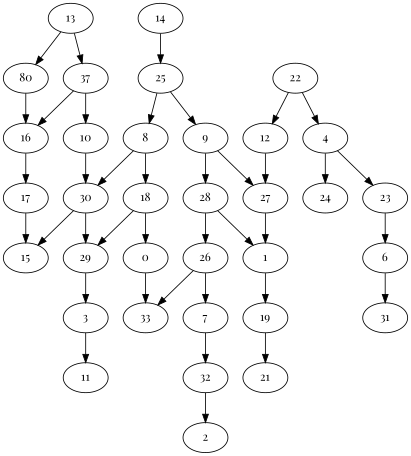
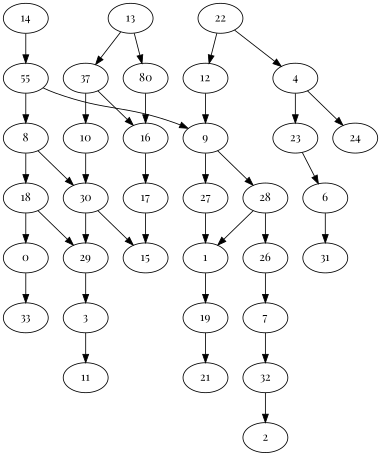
node "25": label "25" -> "55"
edge "12" -> "27": now "12" -> "9"
edge "26" -> "33": removed
